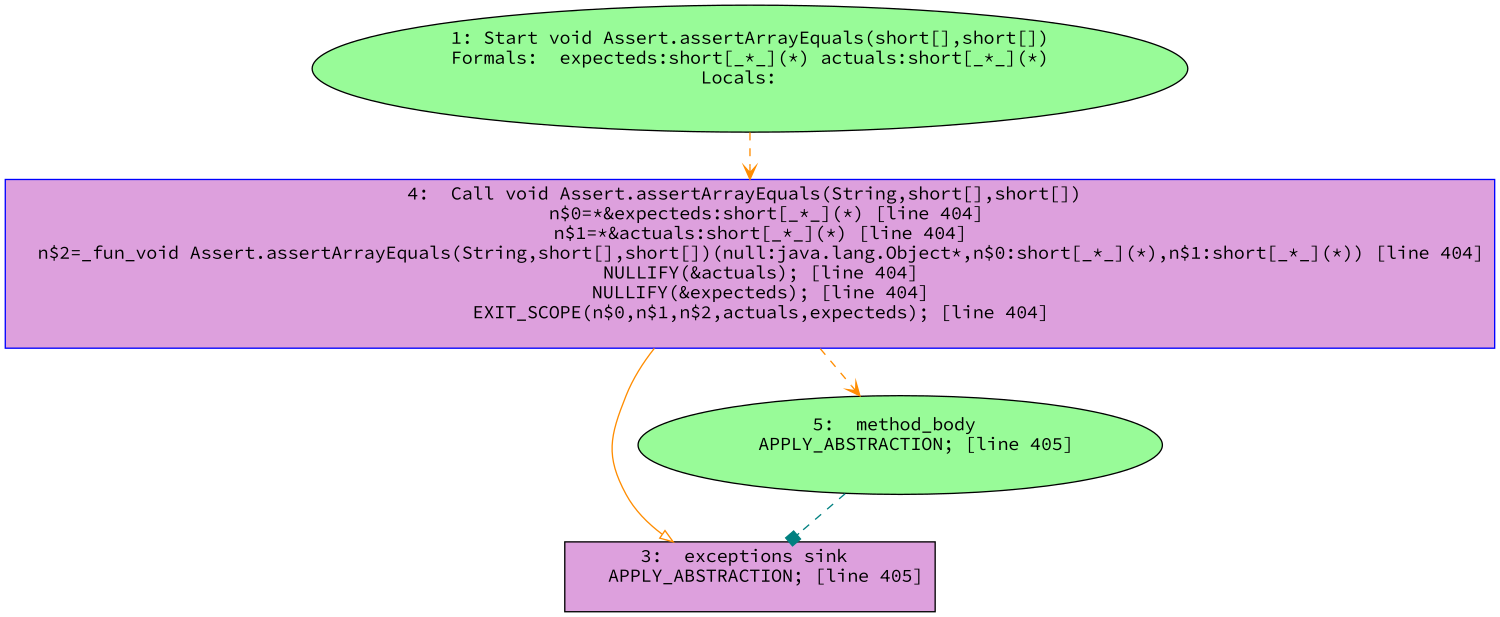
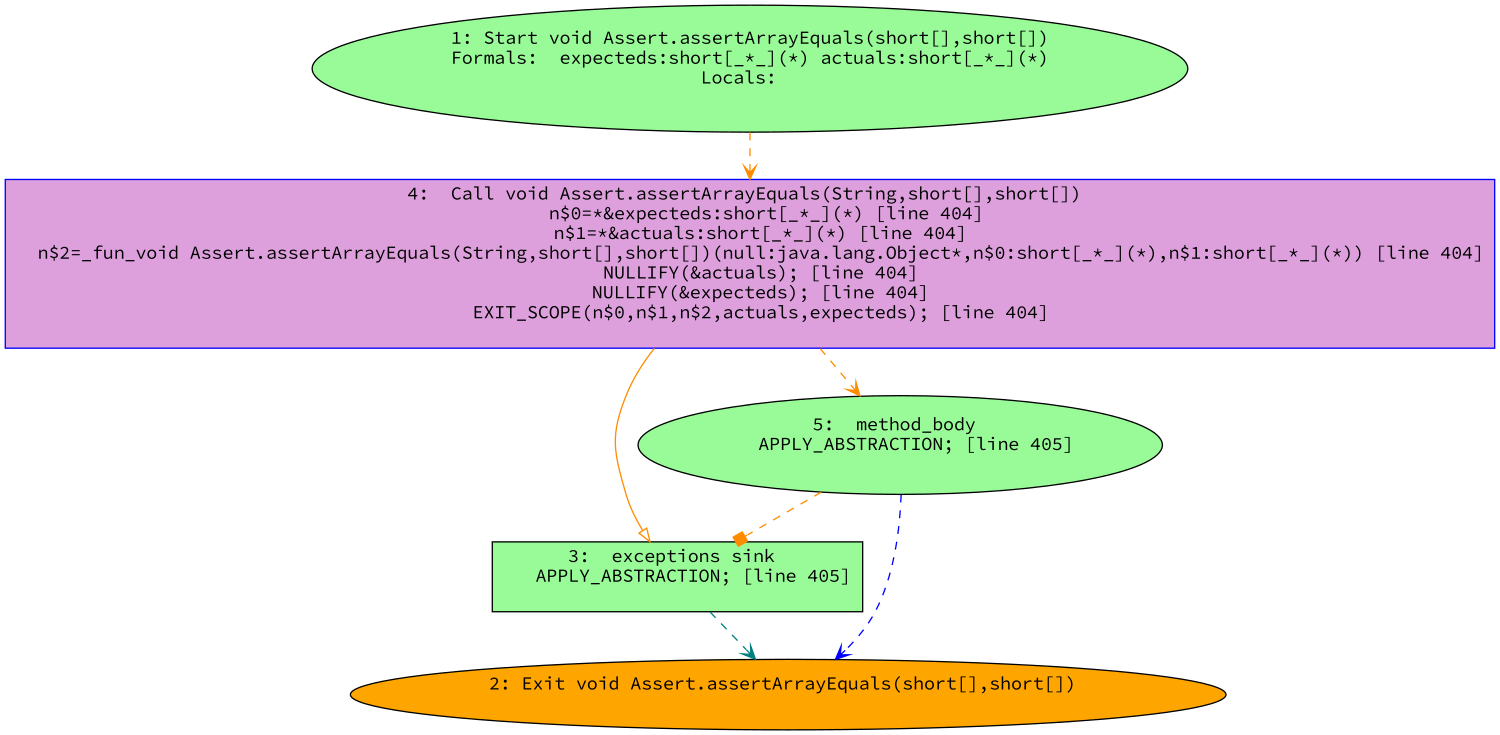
edge "5:  method_body APPLY_ABSTRACTION; [line 405]" -> "3:  exceptions sink APPLY_ABSTRACTION; [line 405]": color teal -> darkorange
node "3:  exceptions sink APPLY_ABSTRACTION; [line 405]": fillcolor plum -> palegreen
node "2: Exit void Assert.assertArrayEquals(short[],short[])": added
